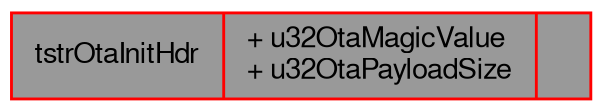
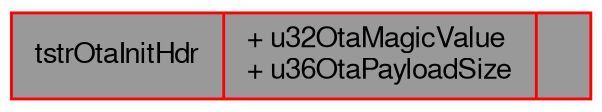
node "tstrOtaInitHdr": text "+ u32OtaPayloadSize" -> "+ u36OtaPayloadSize"
